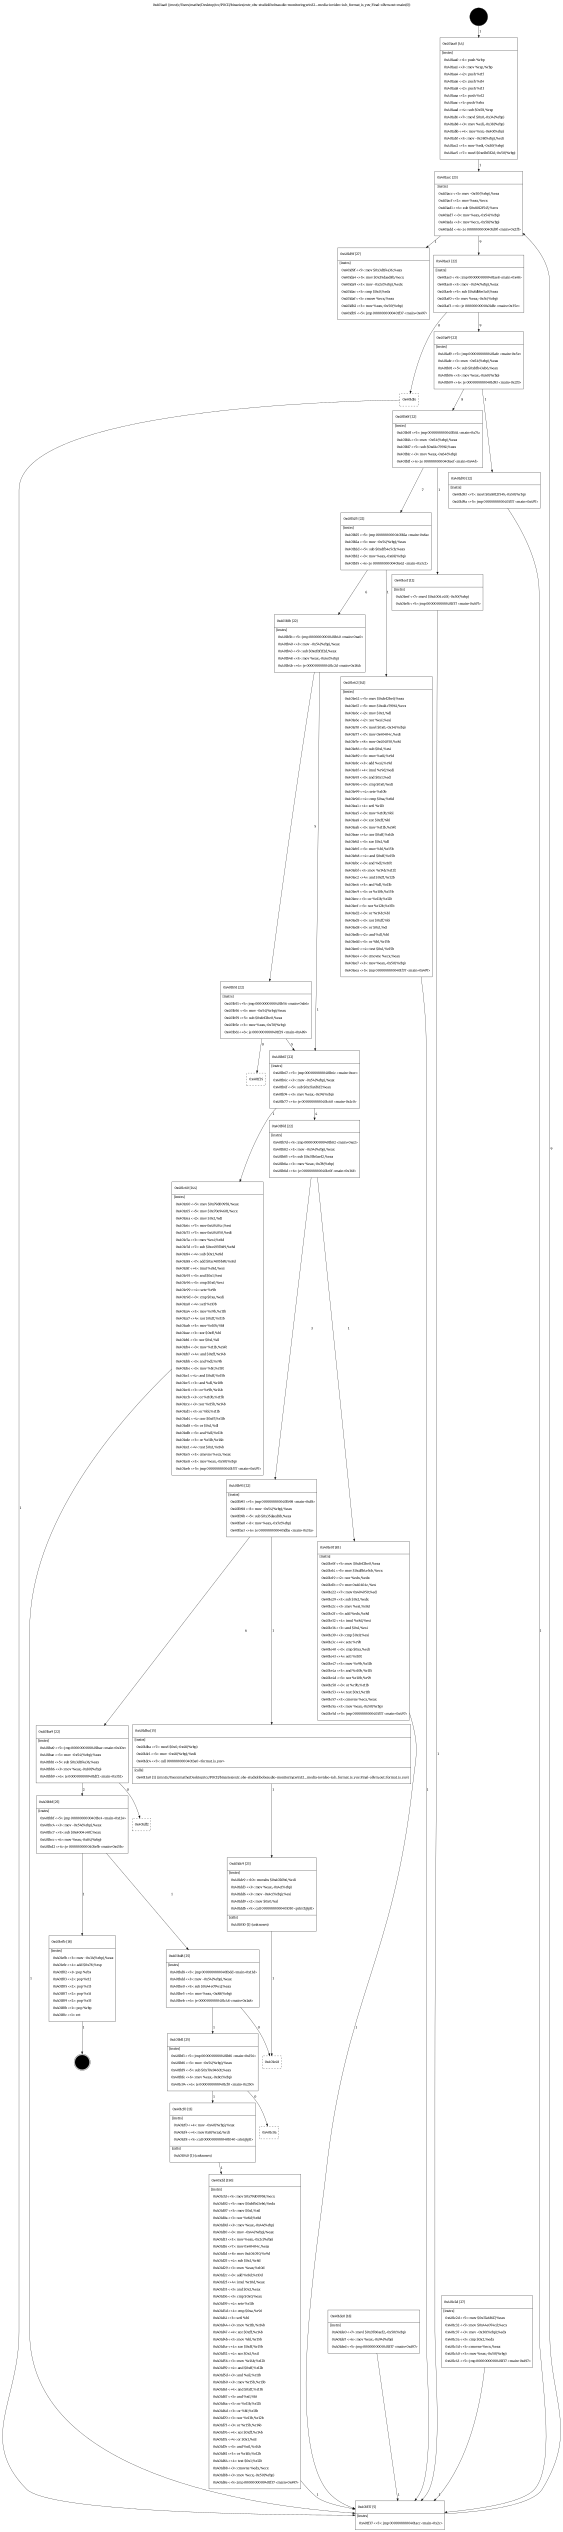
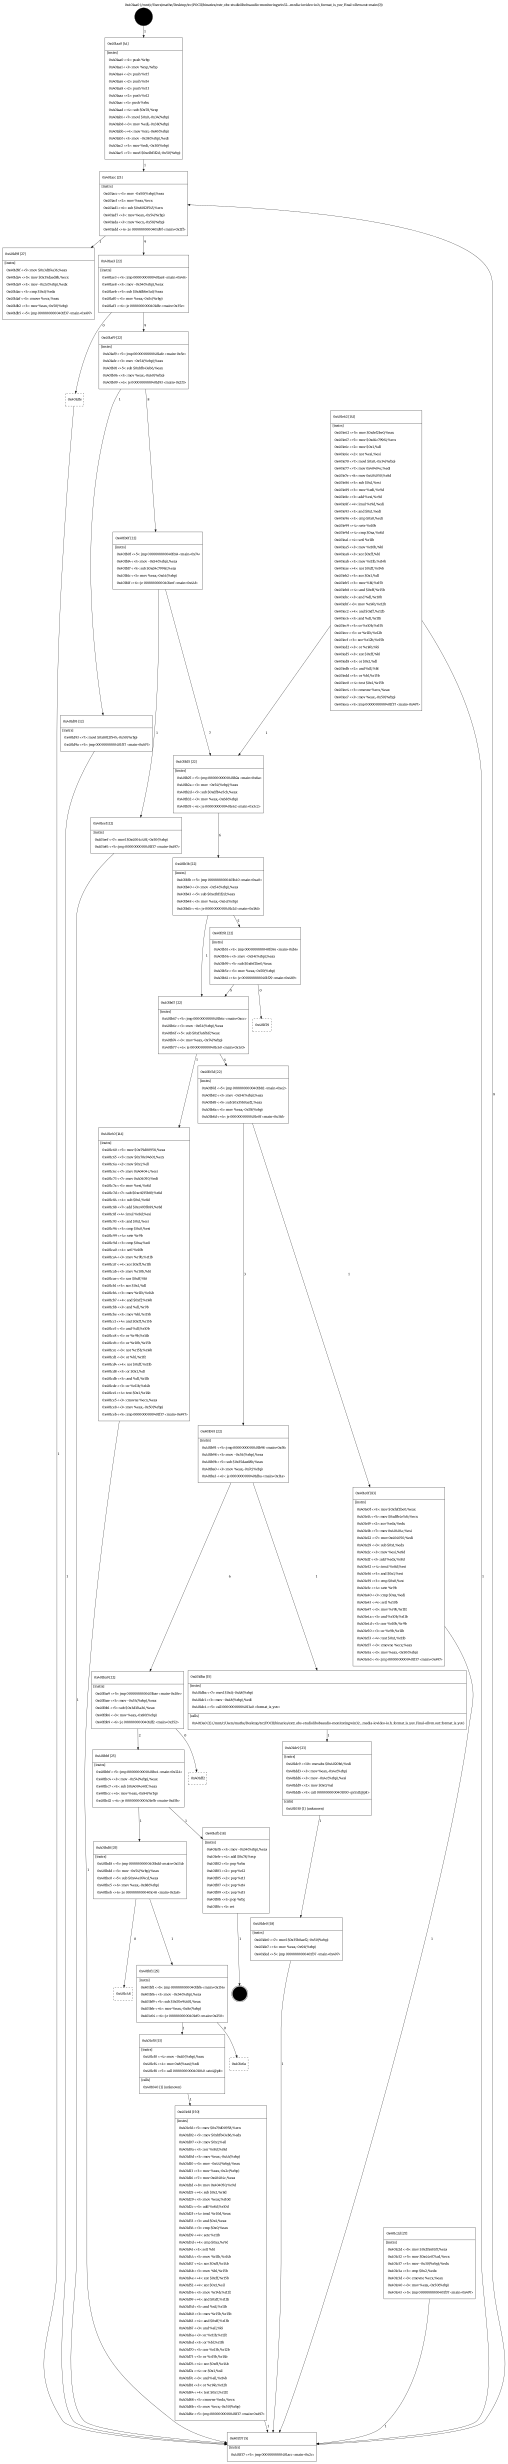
edge "0x401b25 [22]" -> "0x401e62 [141]": reversed
edge "0x401dc9 [23]" -> "0x401c48": now "0x401dc9 [23]" -> "0x401de0 [18]"
